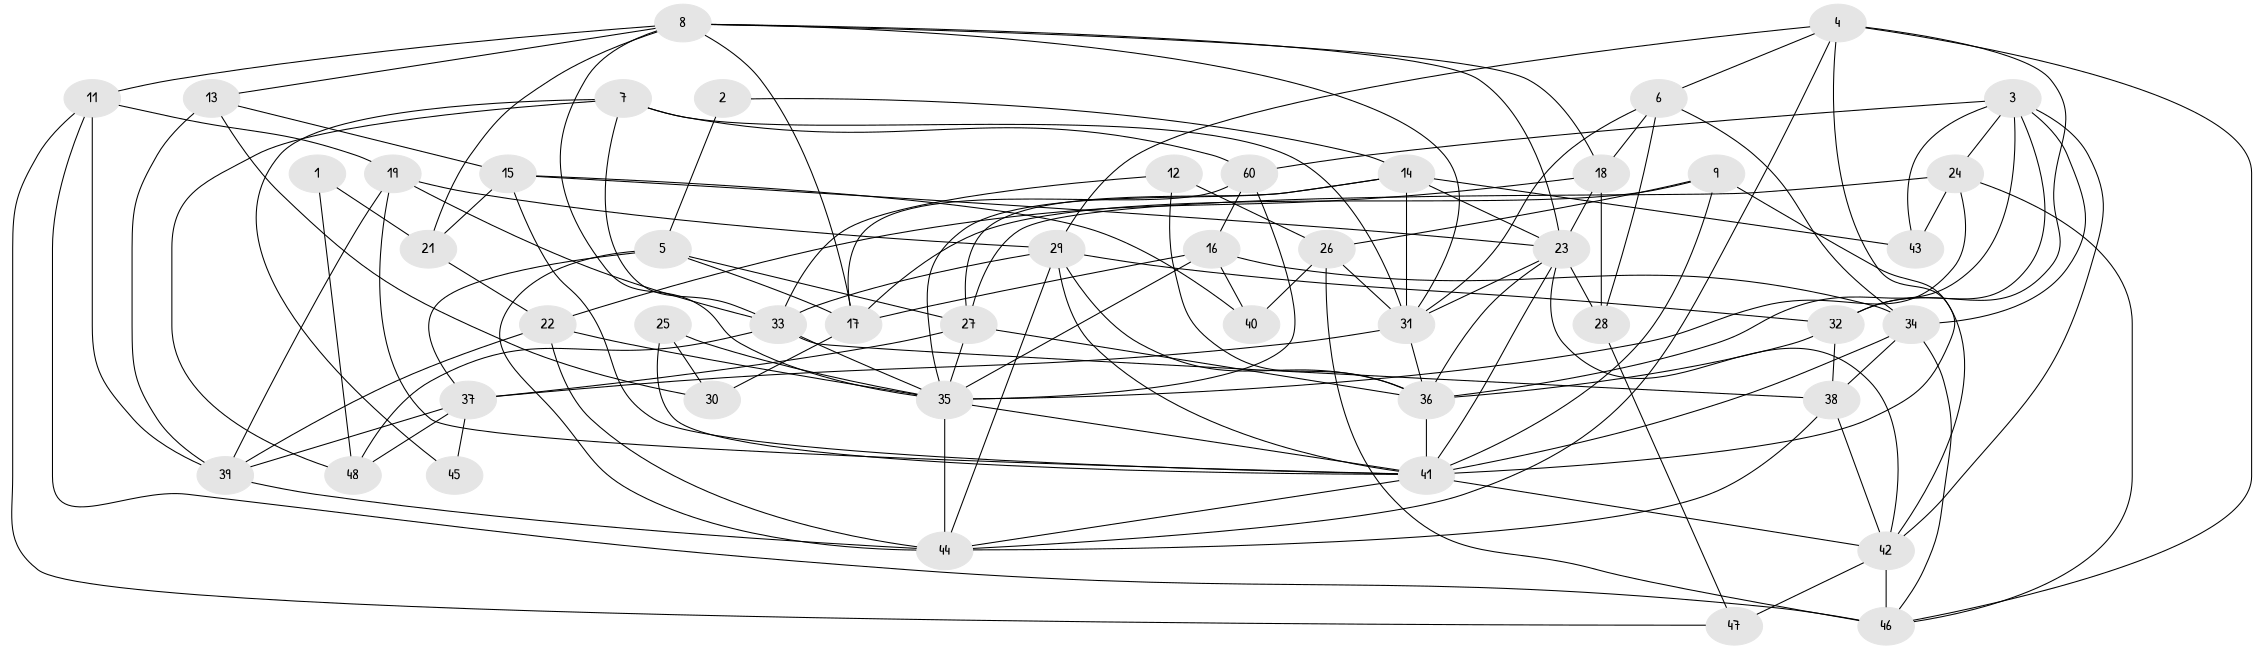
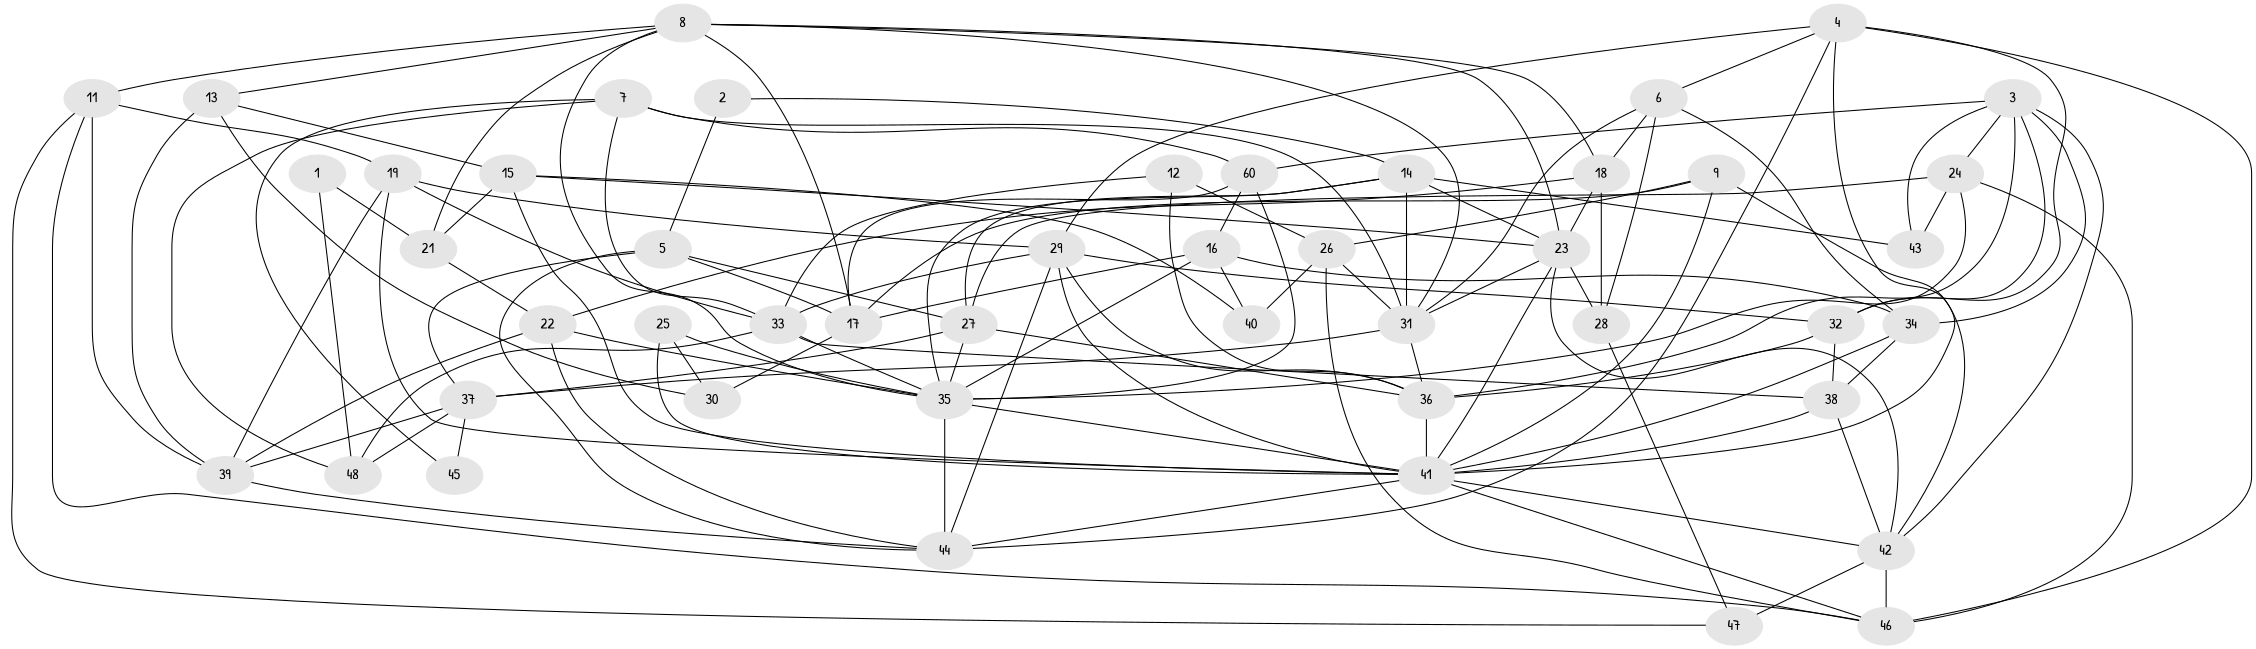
edge "23" -- "36": removed
edge "34" -- "46": now "41" -- "46"
edge "38" -- "44": now "38" -- "41"
